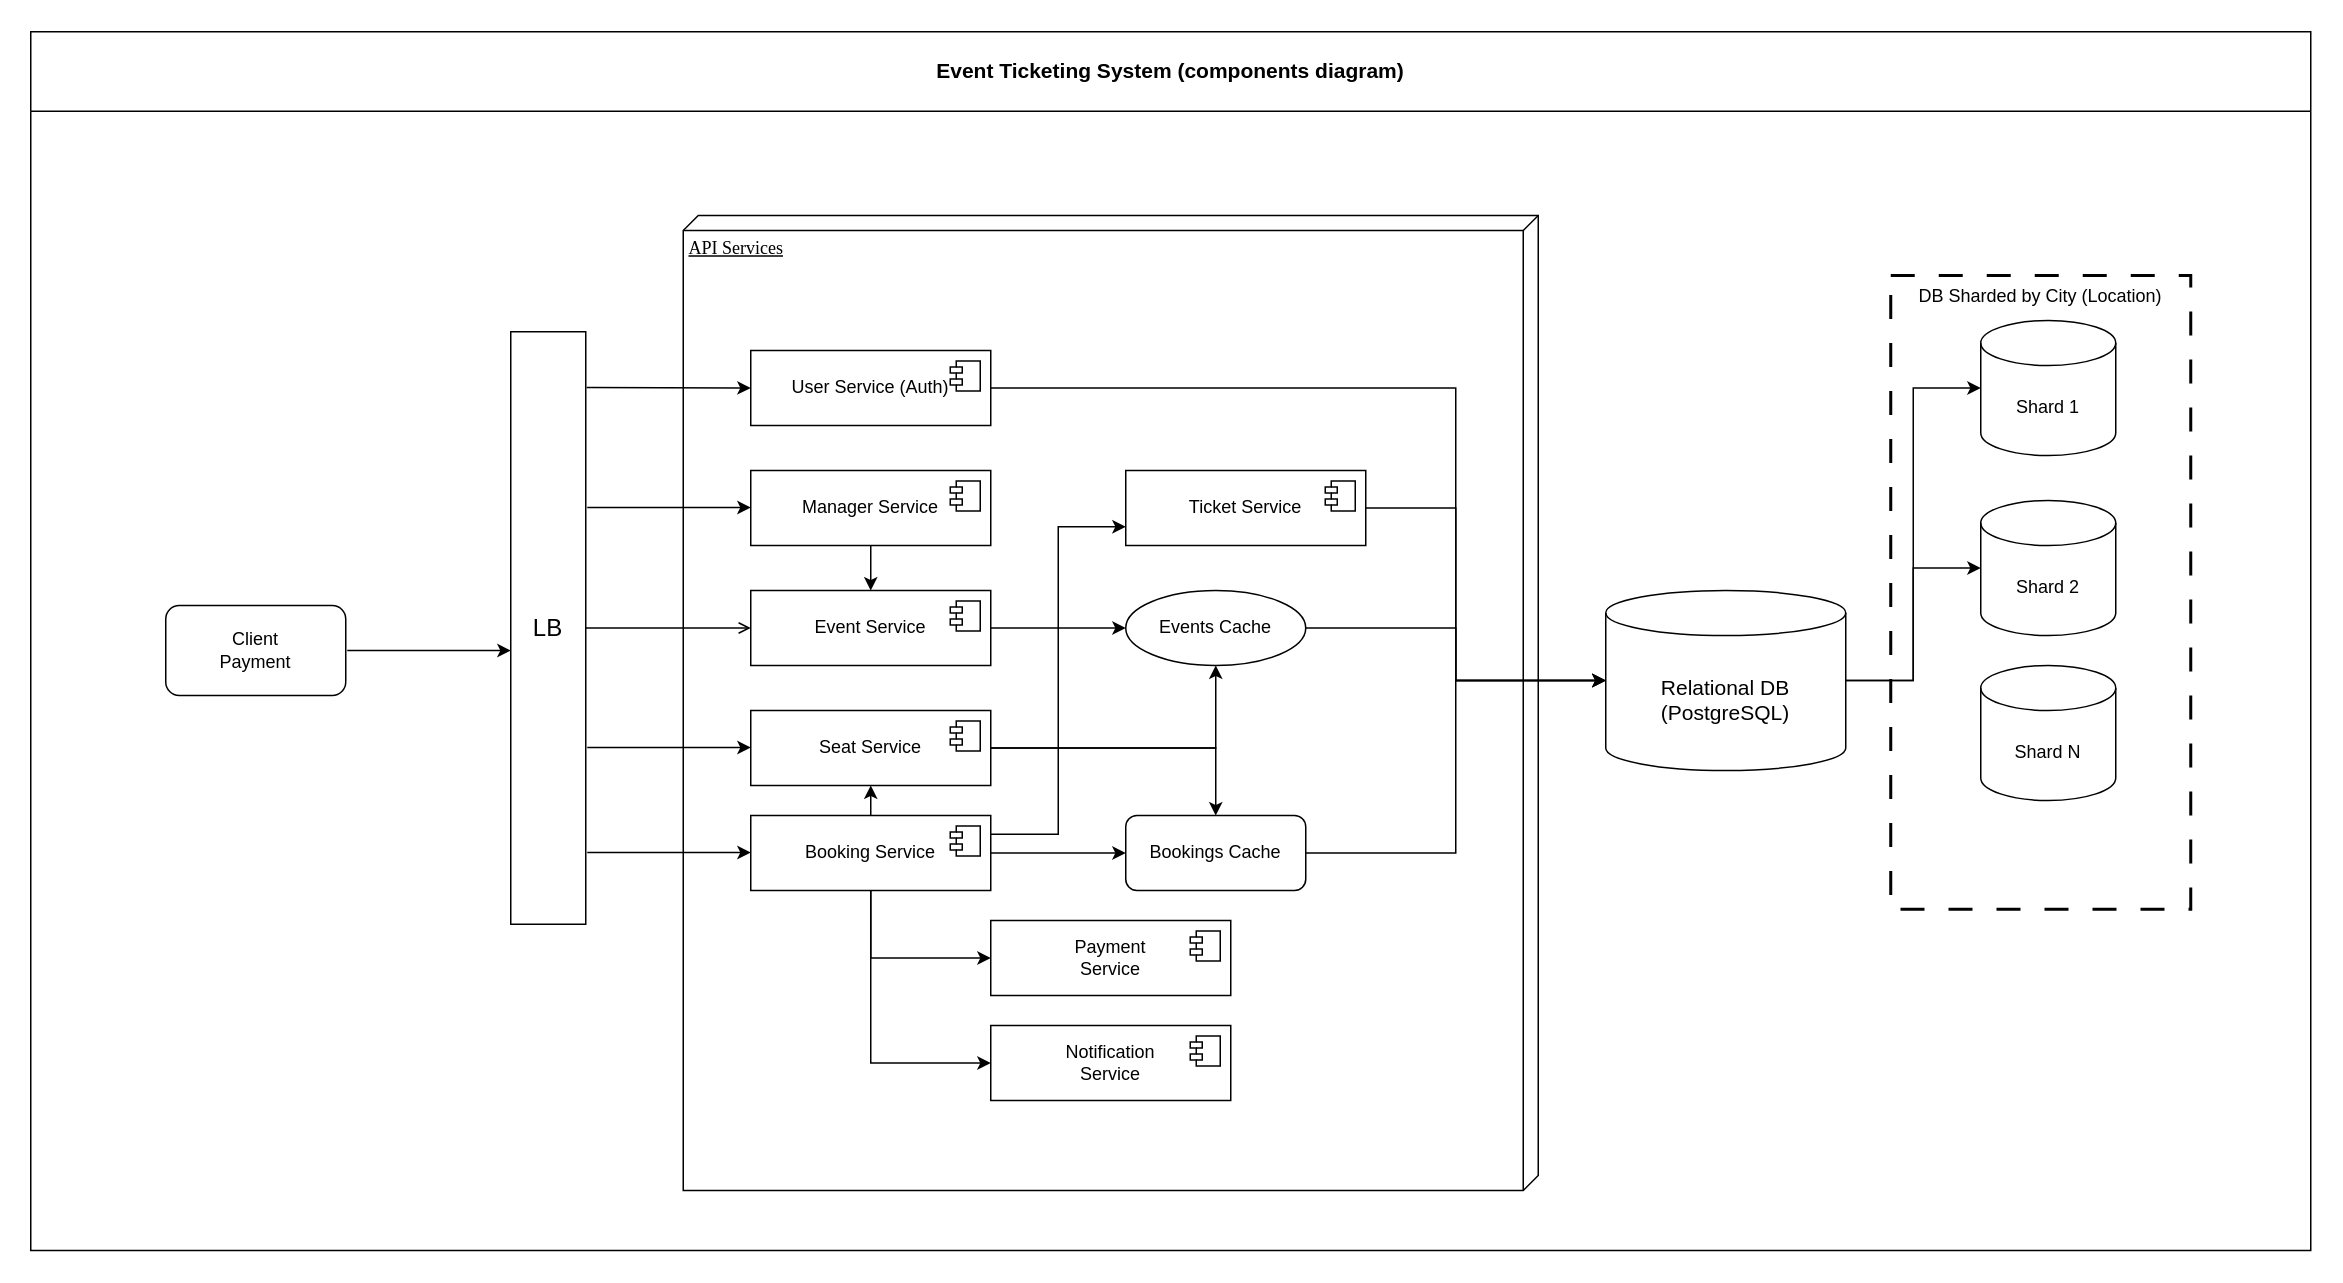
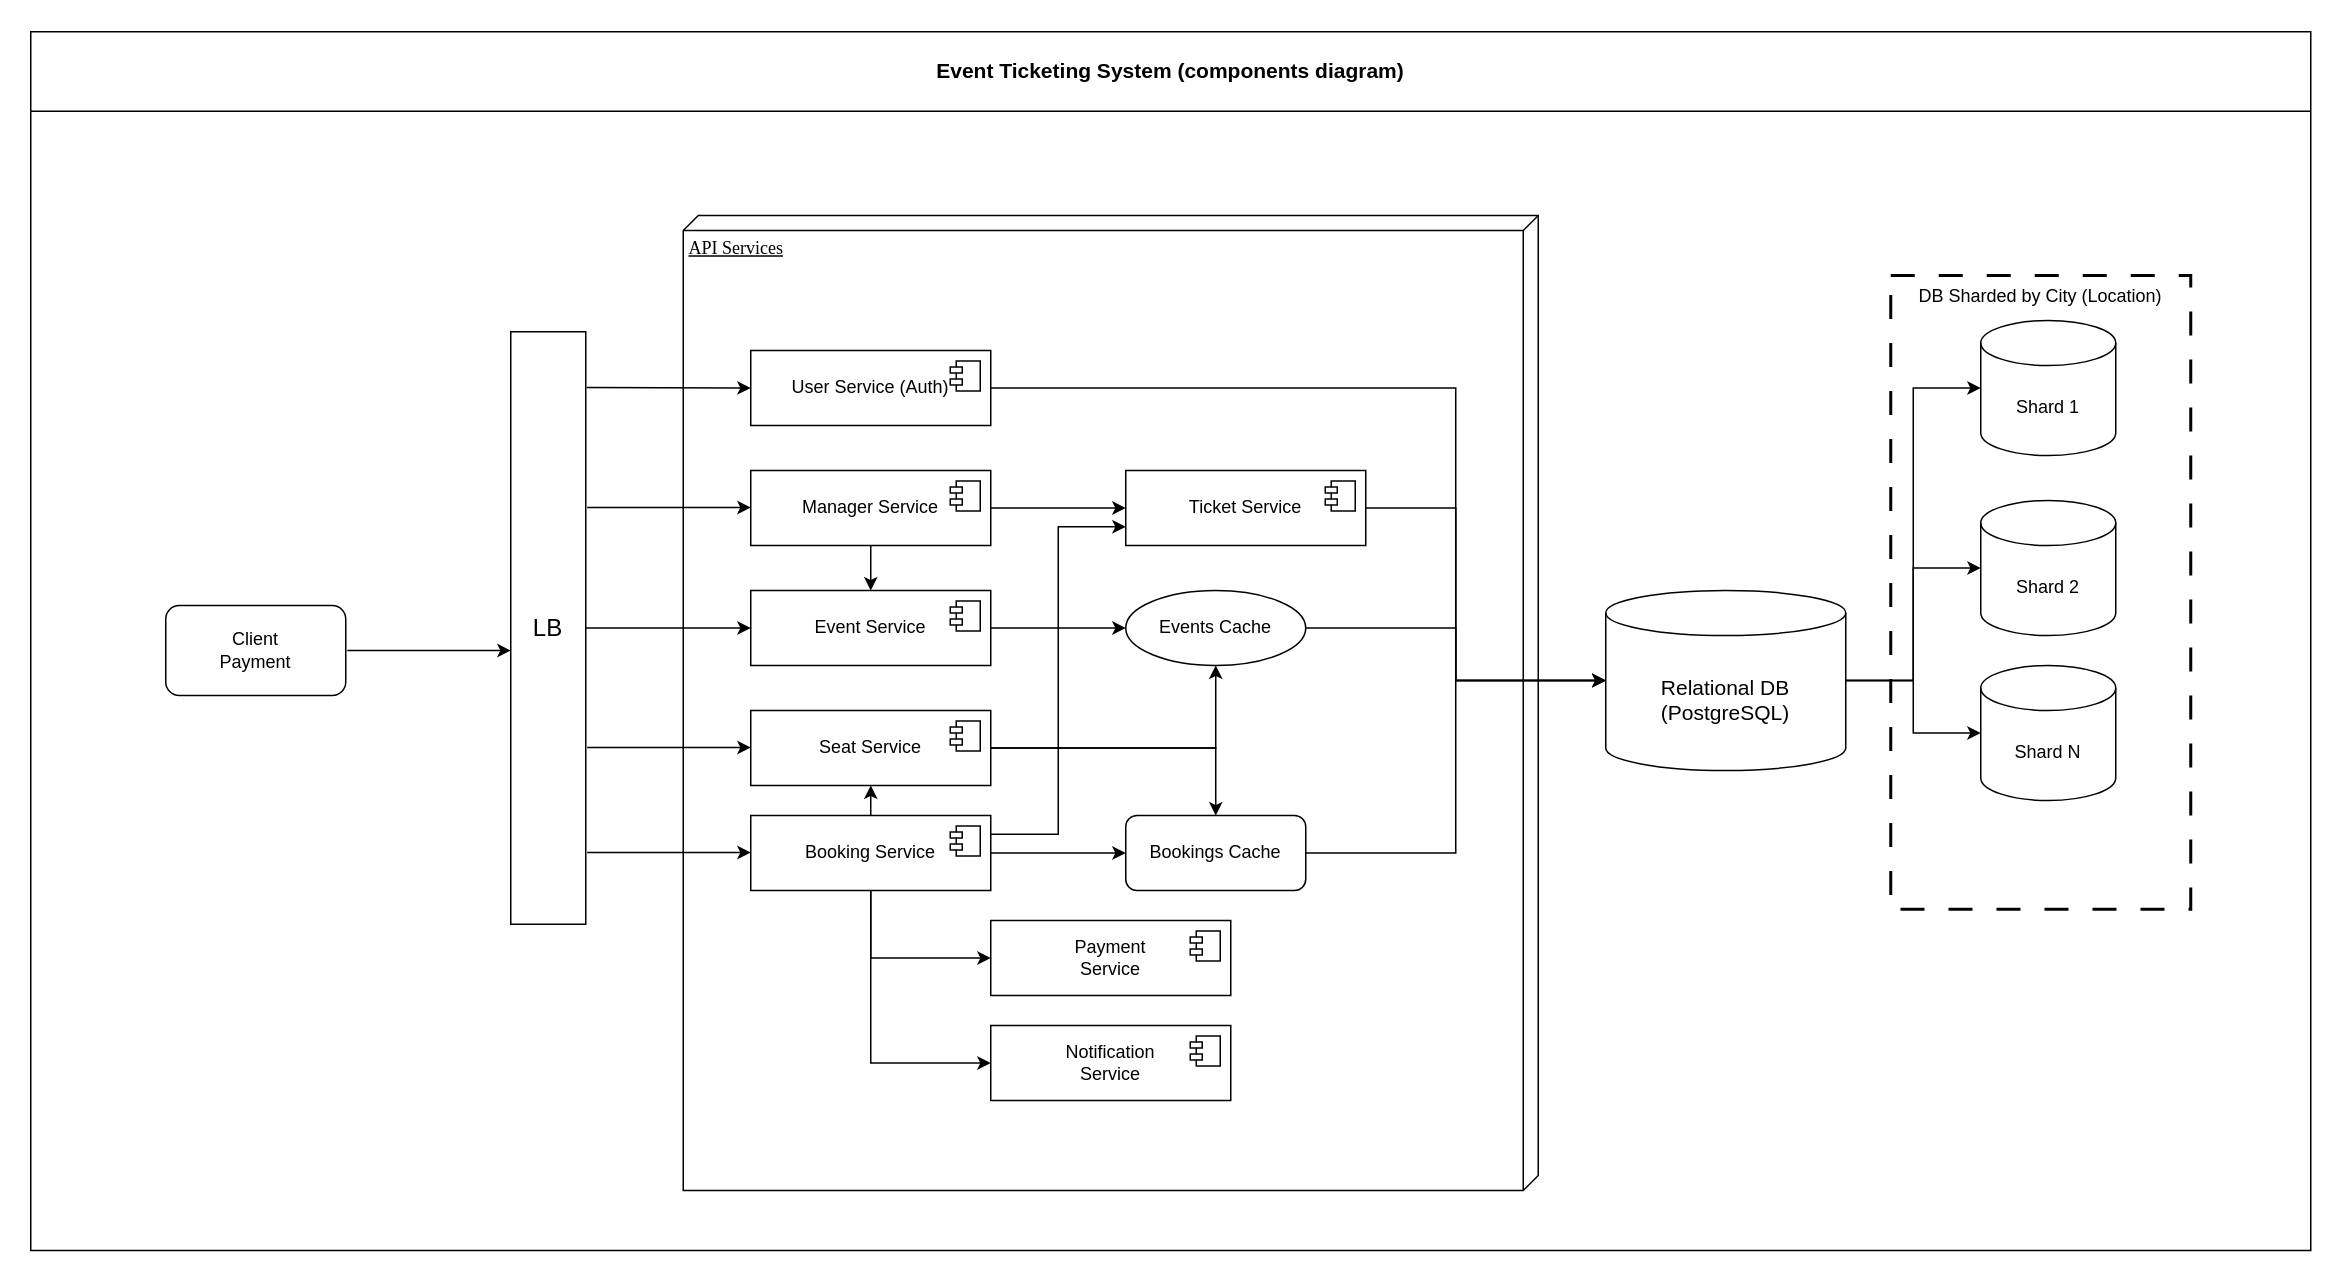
edge "Manager Service" -> "Ticket Service": added
edge "LB" -> "Event Service": arrowhead open -> classic
edge "Relational DB (PostgreSQL)" -> "Shard N": added
